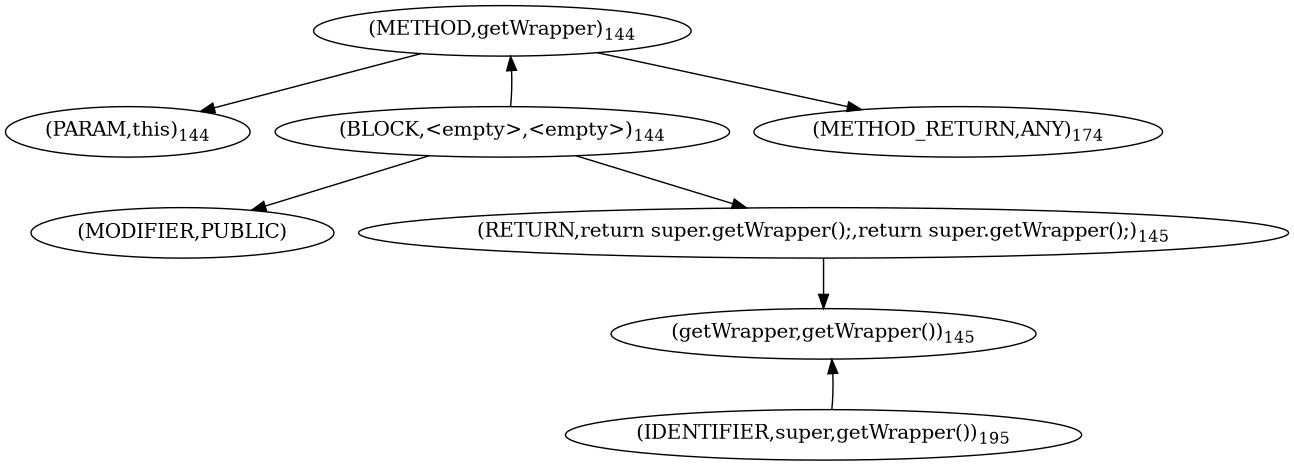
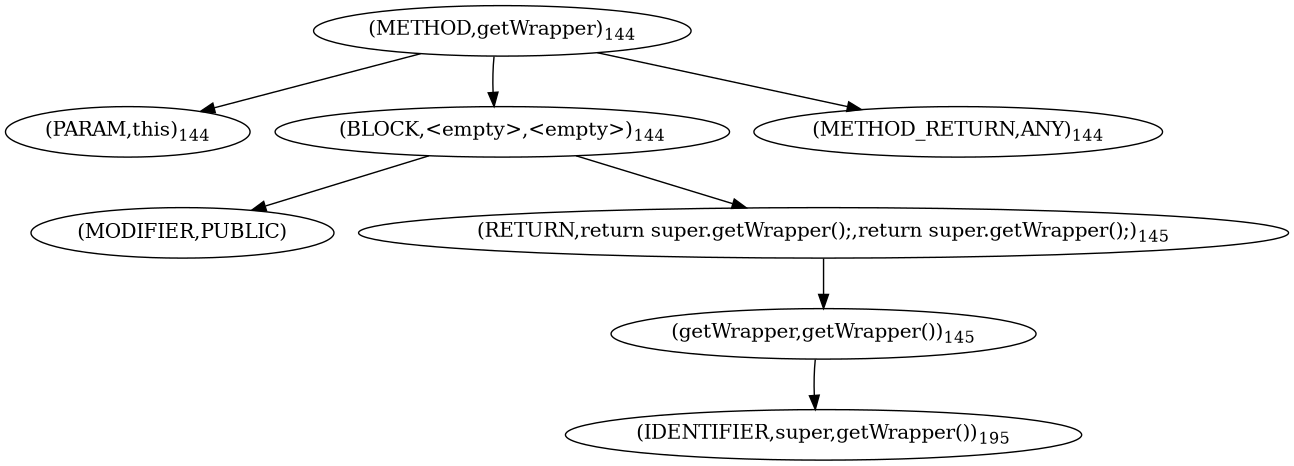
edge "(BLOCK,<empty>,<empty>)" -> "(METHOD,getWrapper)": reversed
node "(METHOD_RETURN,ANY)": text "174" -> "144"
edge "(IDENTIFIER,super,getWrapper())" -> "(getWrapper,getWrapper())": reversed
